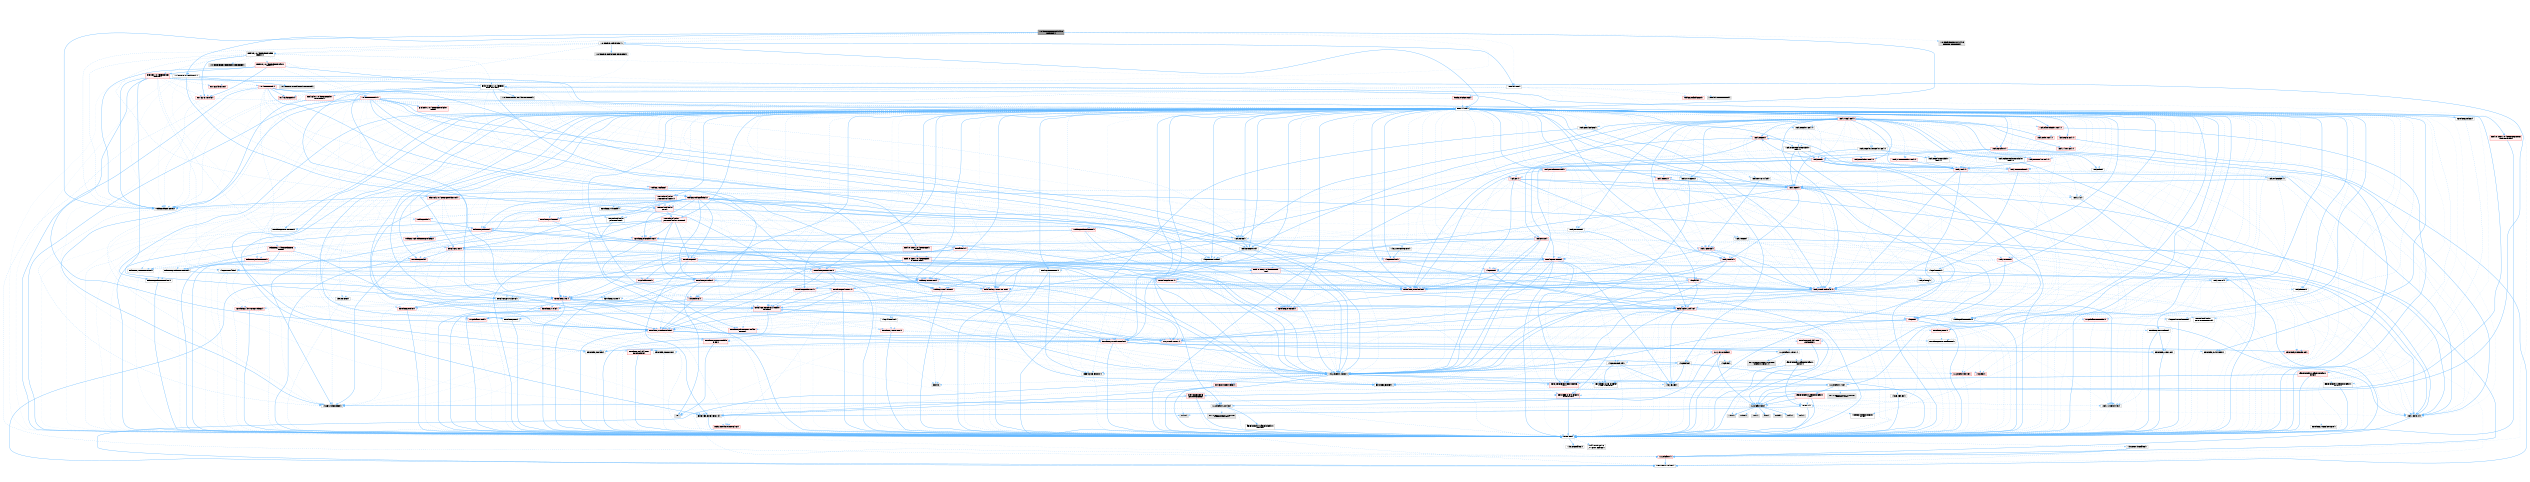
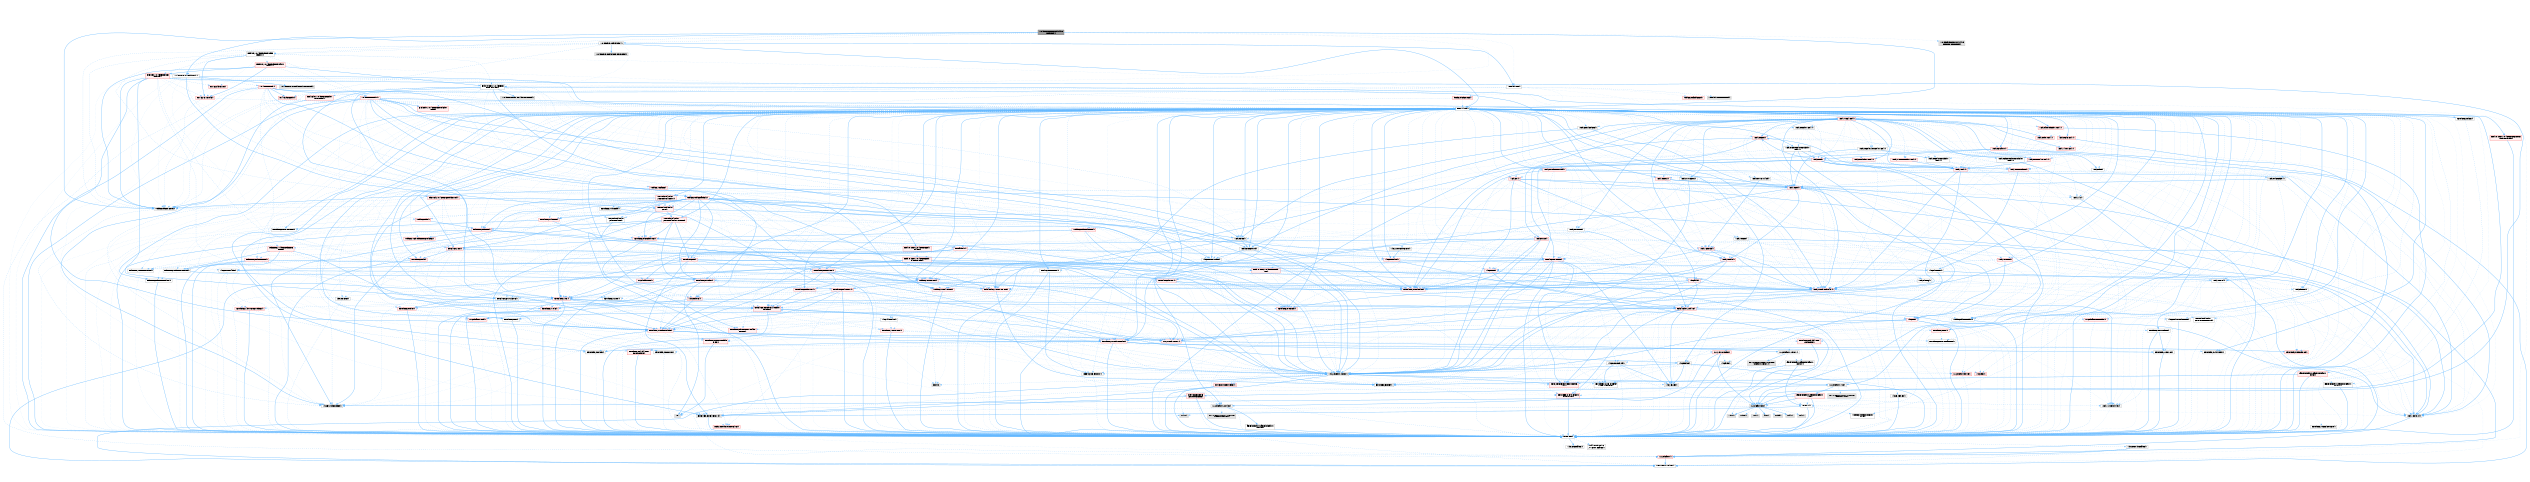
node "MovieSceneParameterSection.generated.h": removed
edge "Math/UnrealMath.h" -> "Math/QuatRotationTranslation Matrix.h": now "Math/Rotator.h" -> "Math/QuatRotationTranslation Matrix.h"
edge "MovieSceneSection.h" -> "Misc/StructBuilder.h": now "MovieSceneSection.h" -> "Templates/SharedPointer.h"
edge "EntitySystem/MovieSceneEntity IDs.h" -> "Containers/ContainerAllocation Policies.h": style bold -> dashed
